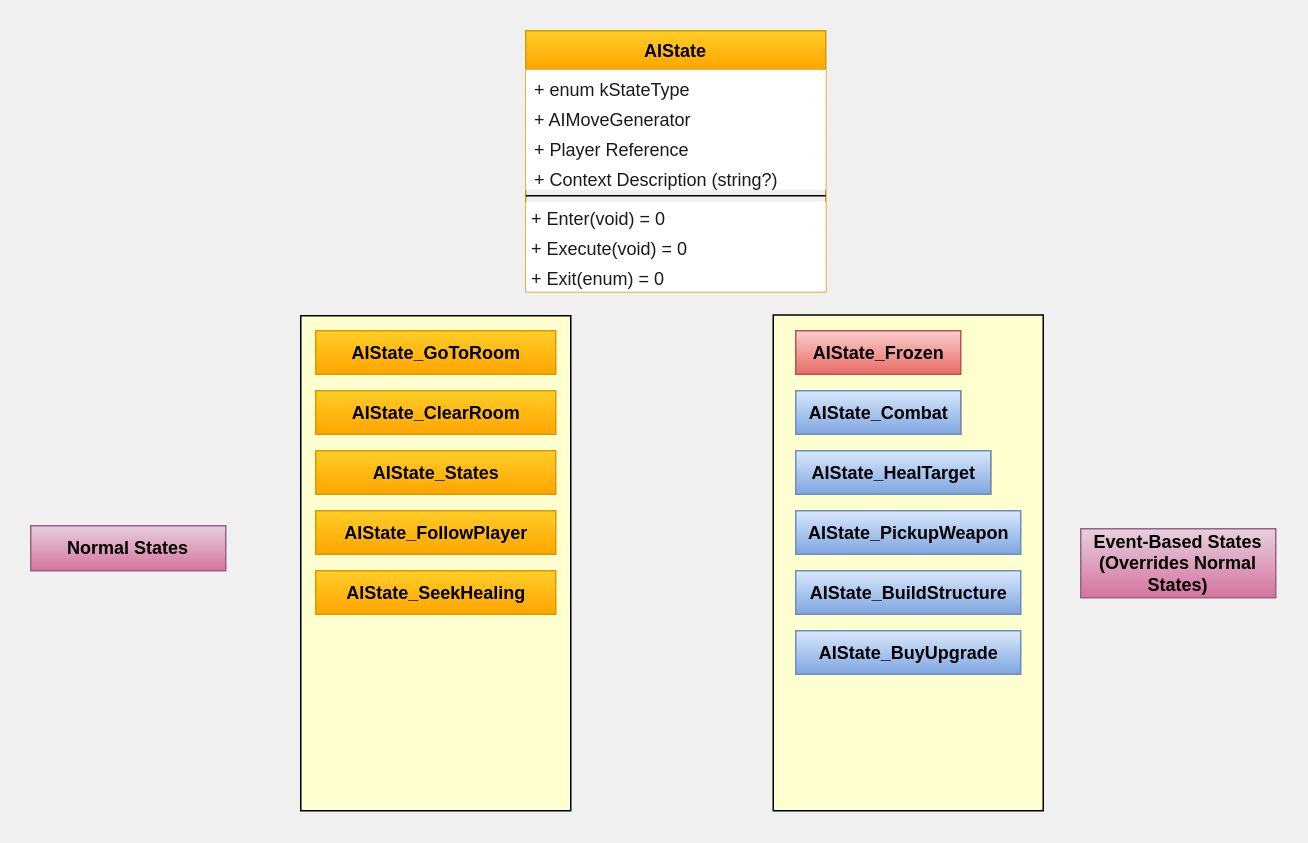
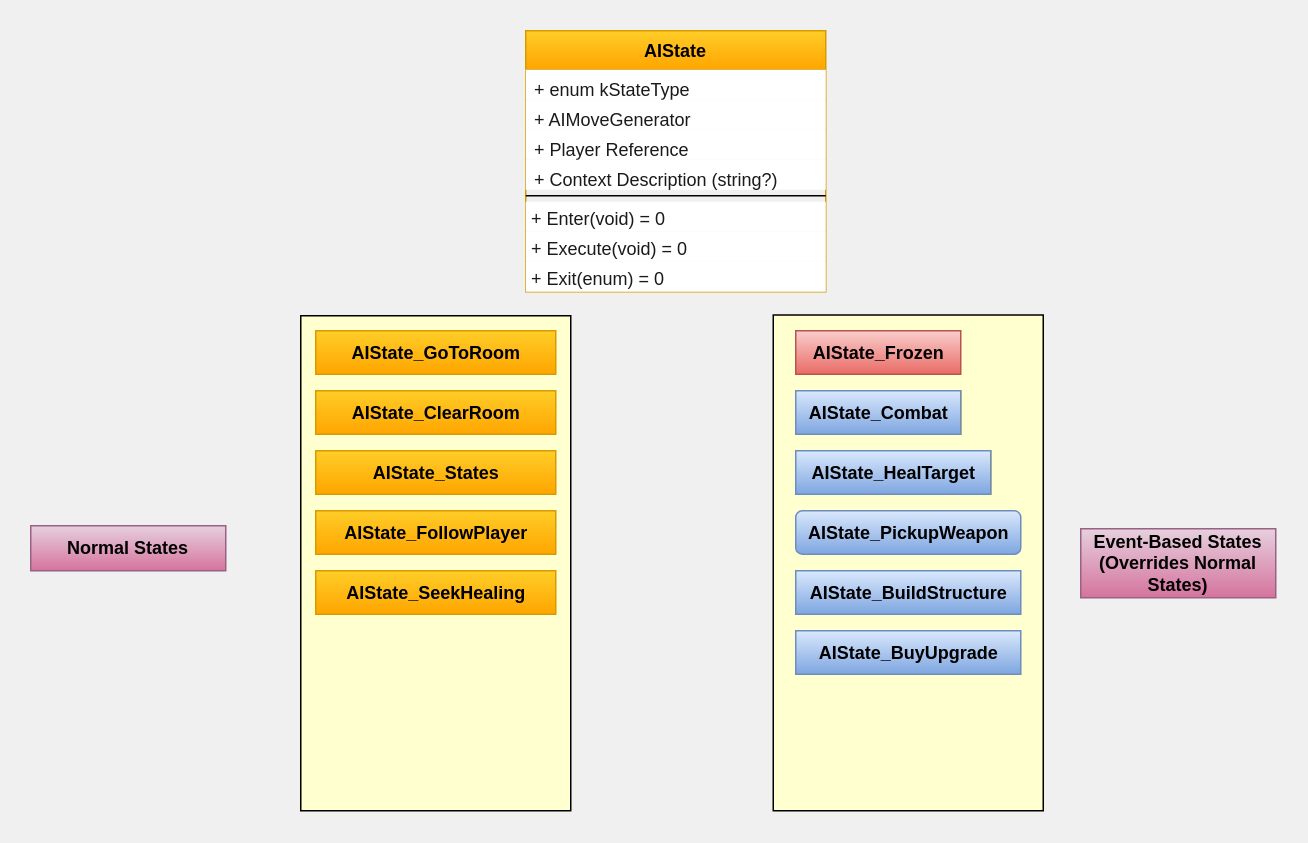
node "AIState_PickupWeapon": shape rectangle -> rounded rectangle
